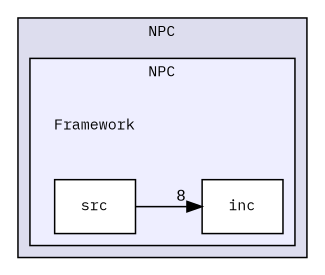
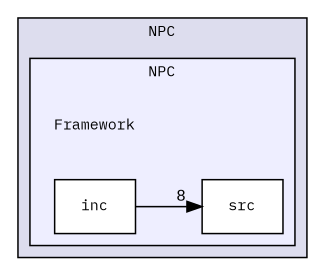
edge "src" -> "inc": reversed
